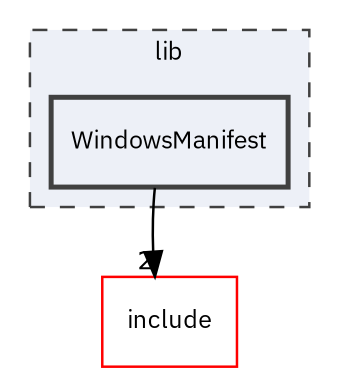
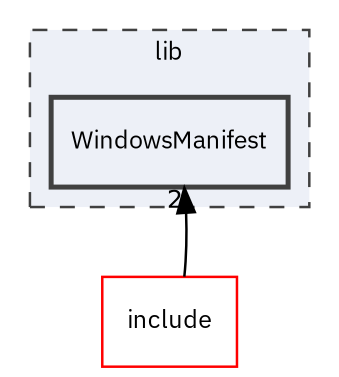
edge "WindowsManifest" -> "include": reversed
